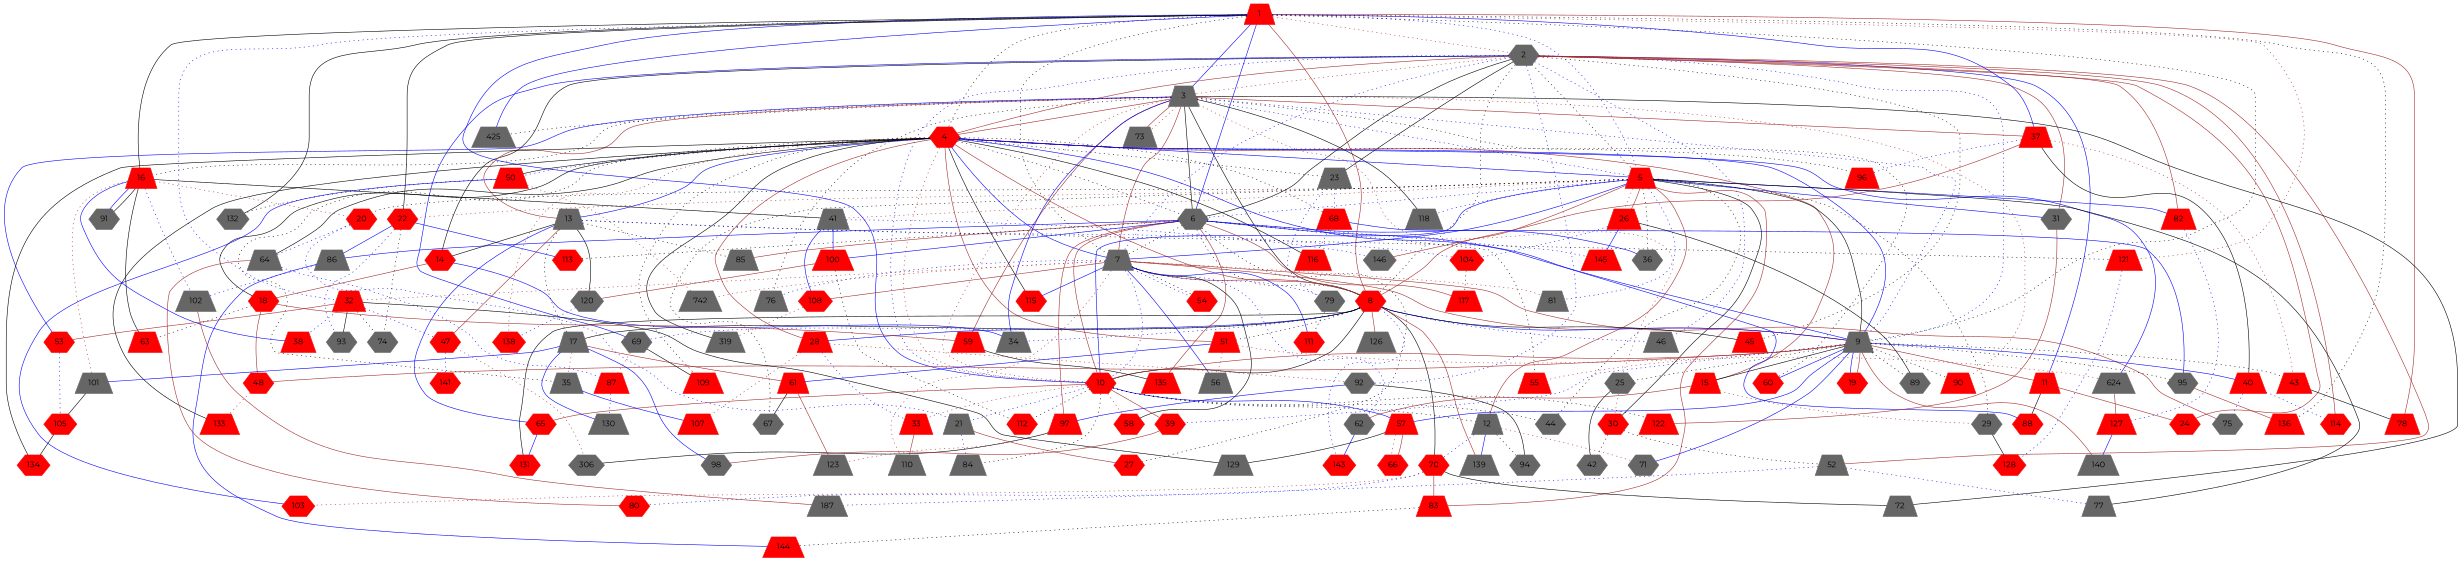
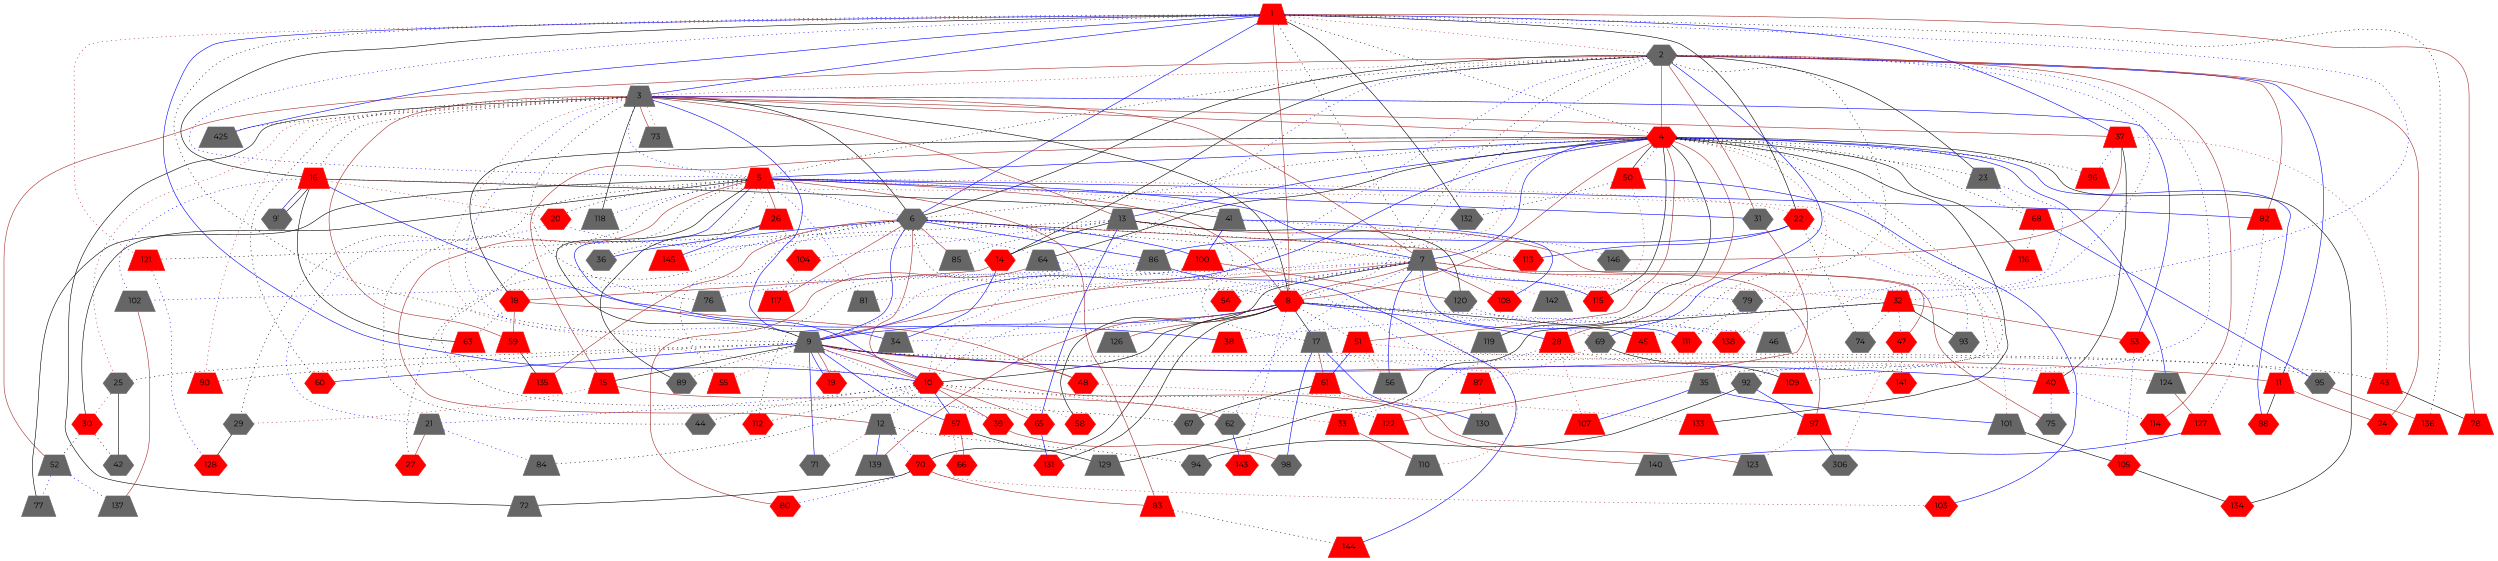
node "742": label "742" -> "142"
node "319": label "319" -> "119"
edge "17" -- "101": now "35" -- "101"
node "624": label "624" -> "124"
node "187": label "187" -> "137"
